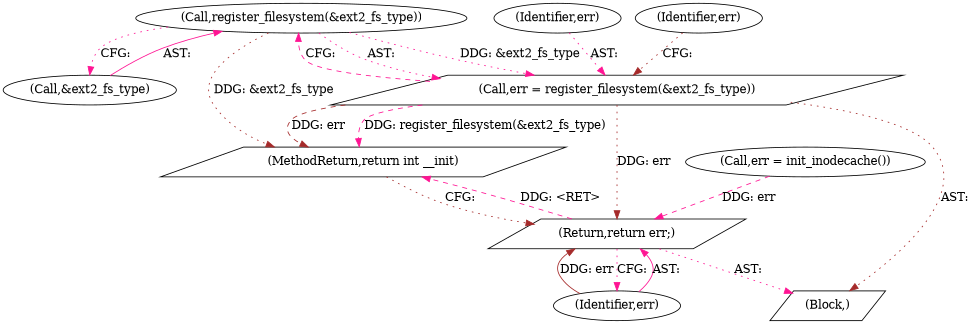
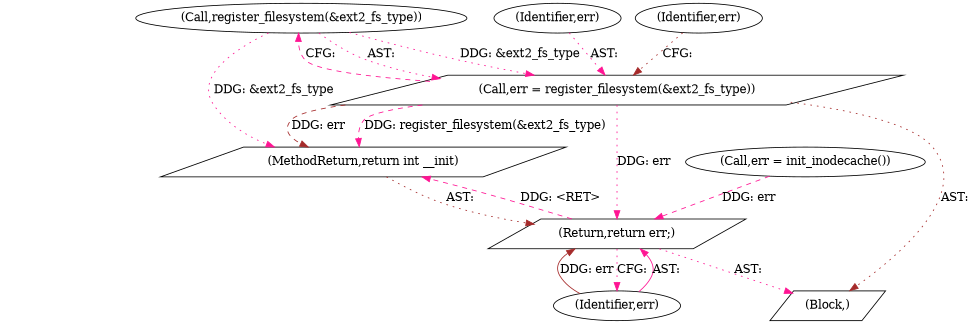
edge "(Call,register_filesystem(&ext2_fs_type))" -> "(MethodReturn,return int __init)": color brown -> deeppink
node "(Call,&ext2_fs_type)": removed
edge "(Call,err = register_filesystem(&ext2_fs_type))" -> "(Return,return err;)": color brown -> deeppink
edge "(MethodReturn,return int __init)" -> "(Return,return err;)": label "CFG: " -> "AST: "
